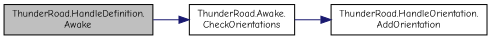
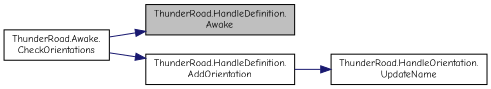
edge "ThunderRoad.HandleDefinition. Awake" -> "ThunderRoad.Awake. CheckOrientations": reversed
node "ThunderRoad.HandleOrientation. AddOrientation": label "ThunderRoad.HandleOrientation. AddOrientation" -> "ThunderRoad.HandleDefinition. AddOrientation"
node "ThunderRoad.HandleOrientation. UpdateName": added
